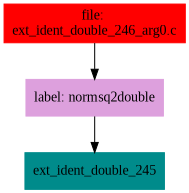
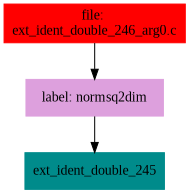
node "label: normsq2double": label "label: normsq2double" -> "label: normsq2dim"
